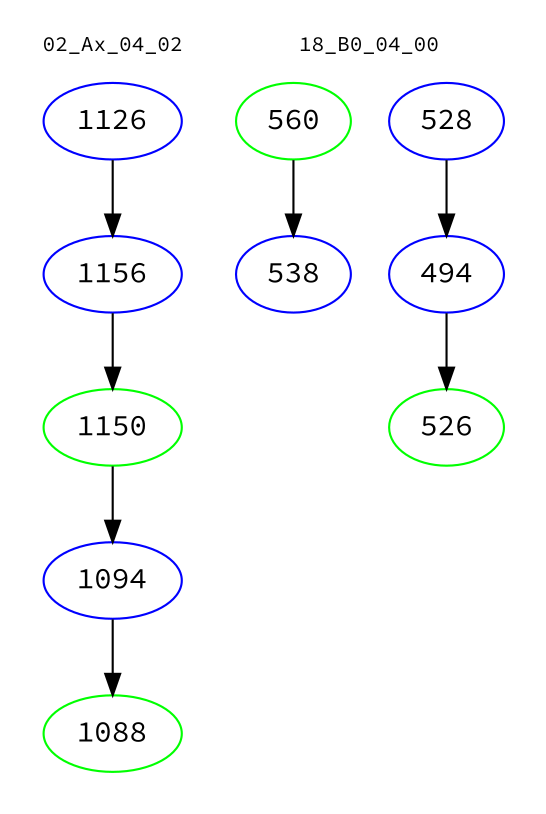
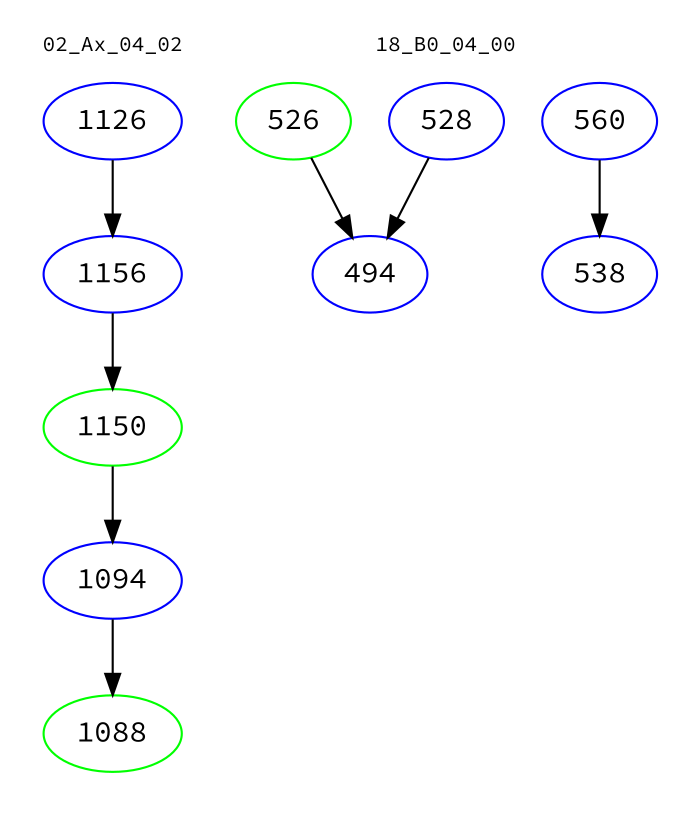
node "560": color green -> blue
edge "494" -> "526": reversed
